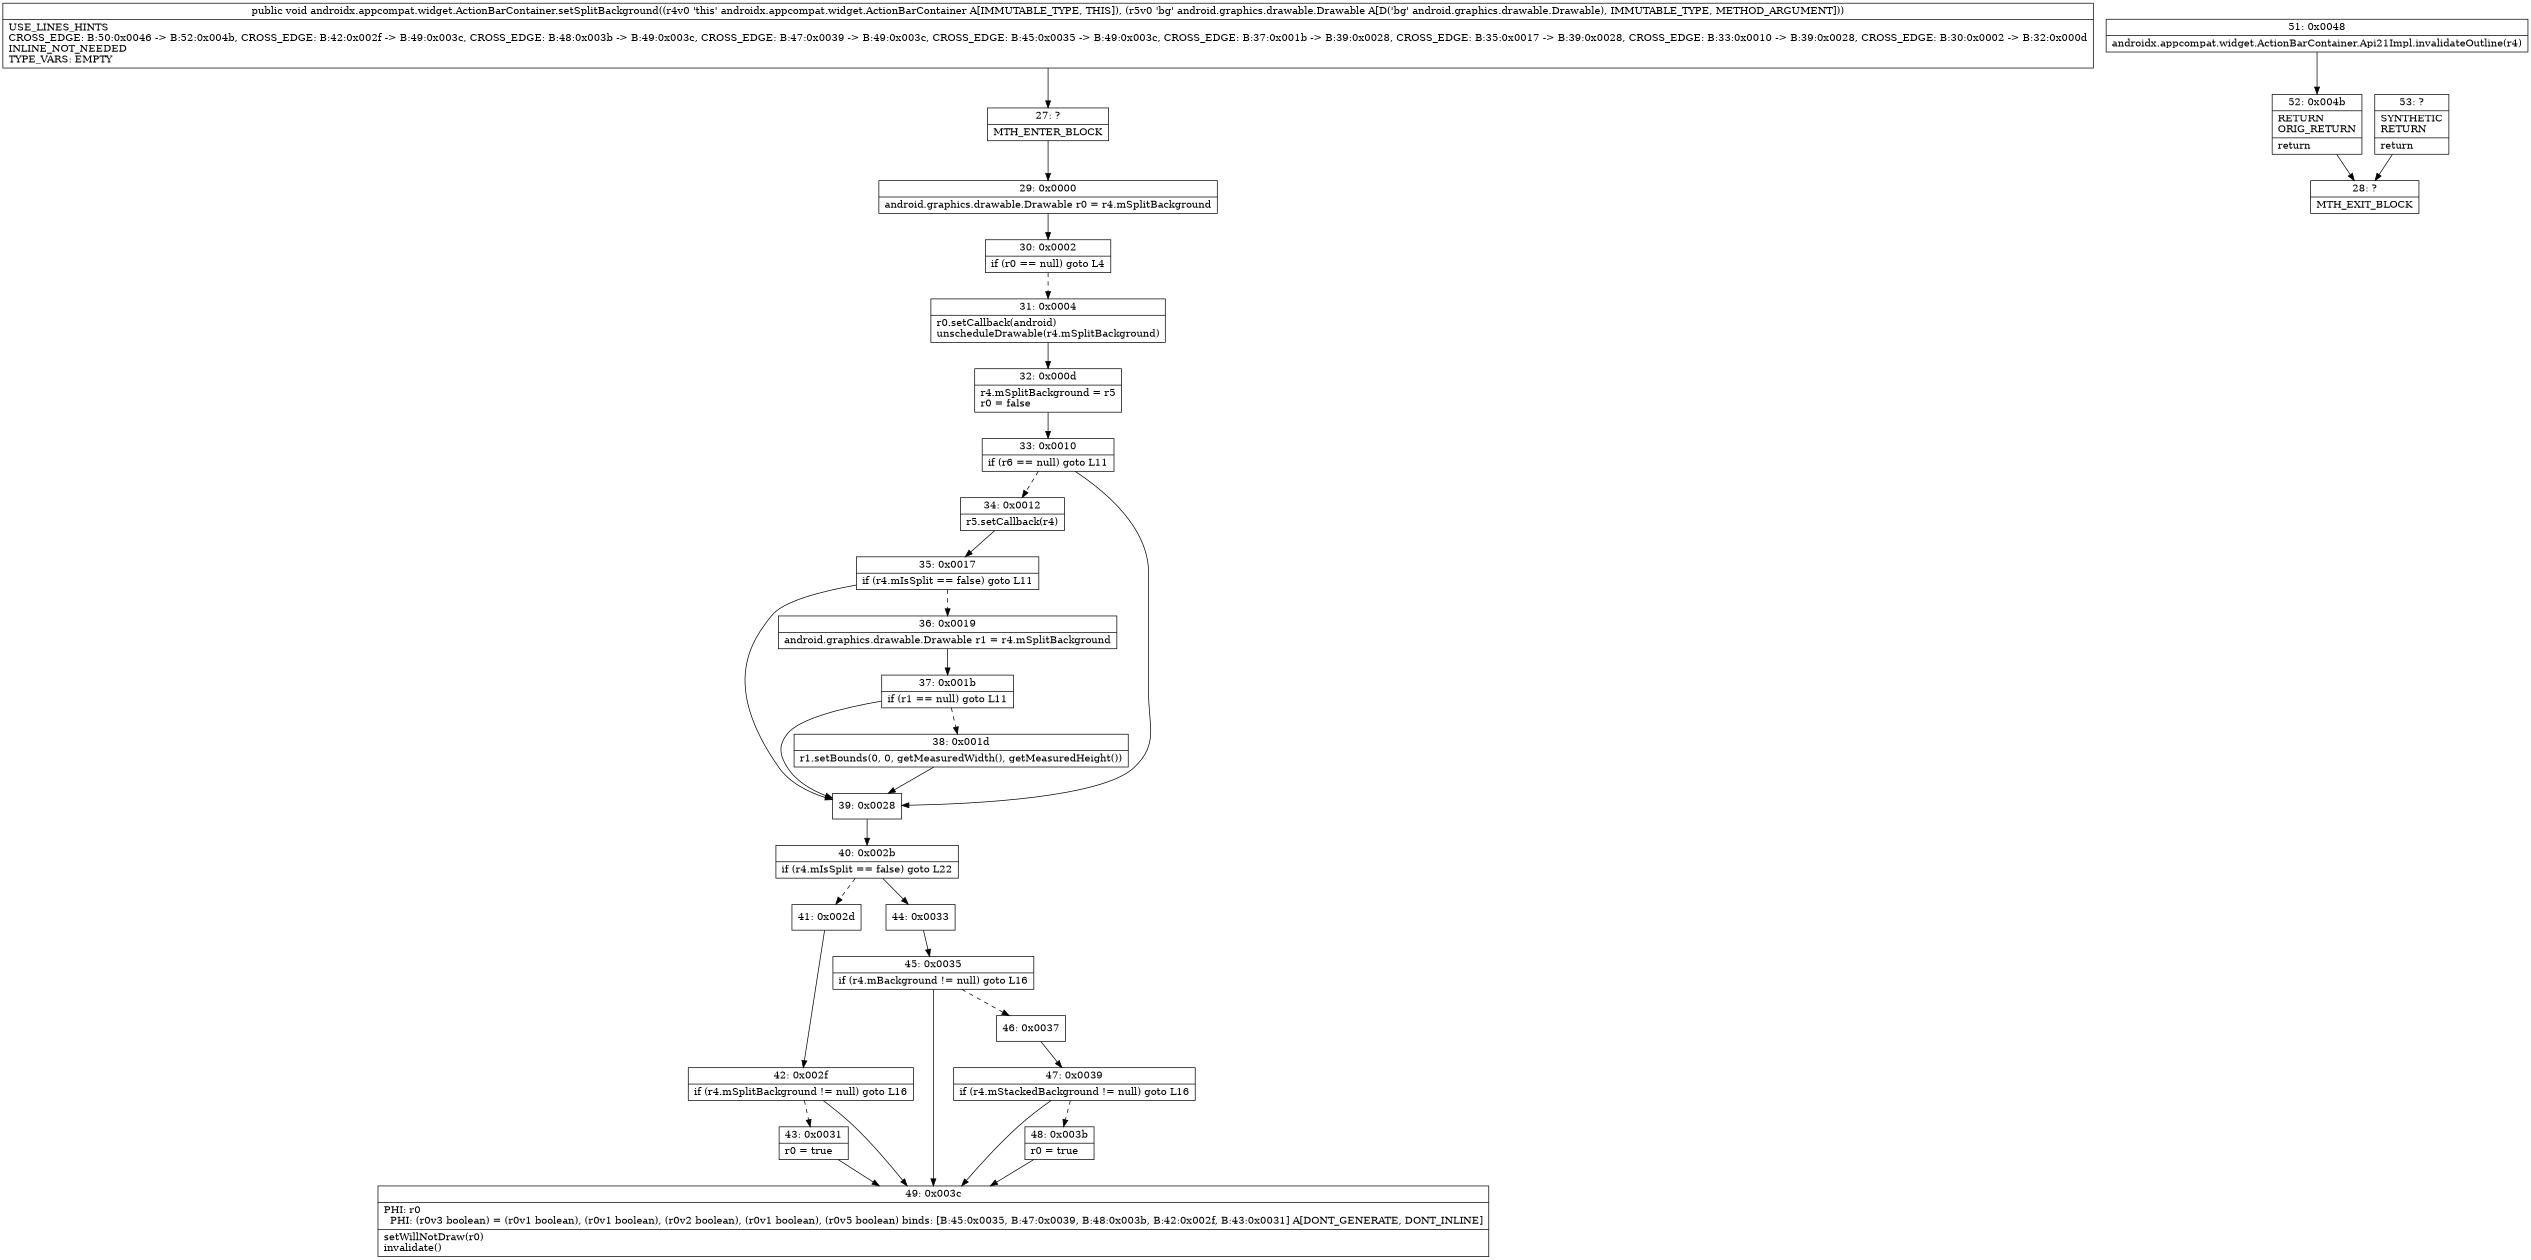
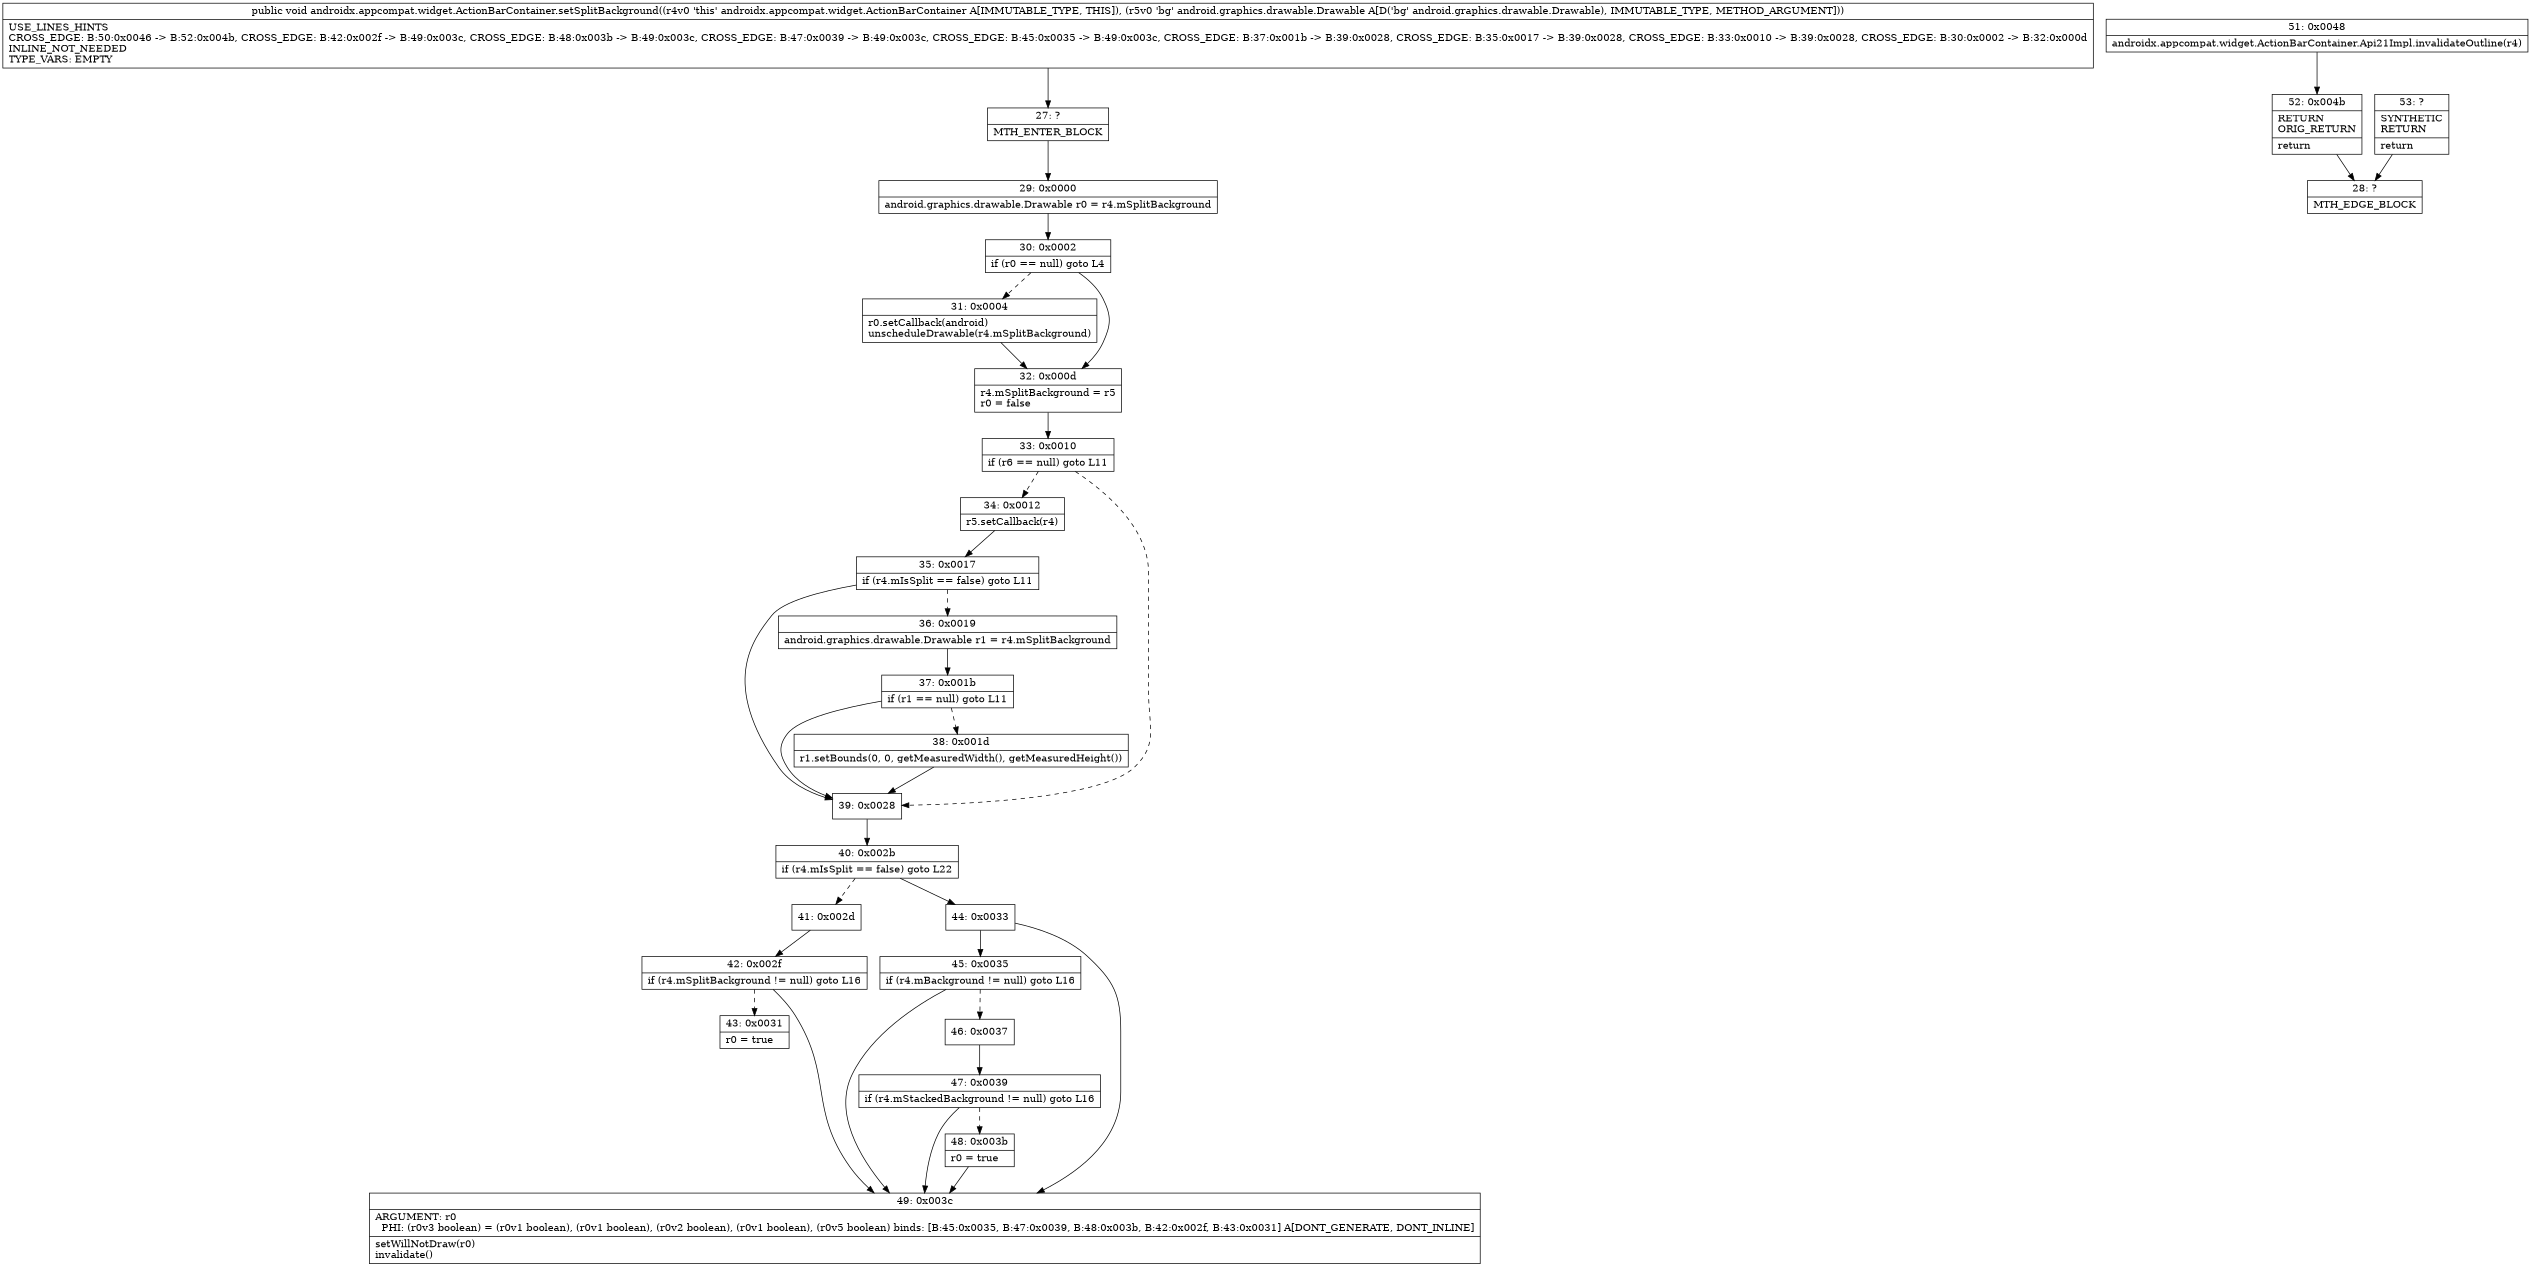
node "28: ?": text "MTH_EXIT_BLOCK" -> "MTH_EDGE_BLOCK"
edge "30: 0x0002" -> "32: 0x000d": added
edge "33: 0x0010" -> "39: 0x0028": style solid -> dashed
edge "43: 0x0031" -> "49: 0x003c": now "44: 0x0033" -> "49: 0x003c"
node "49: 0x003c": text "PHI: r0" -> "ARGUMENT: r0"
